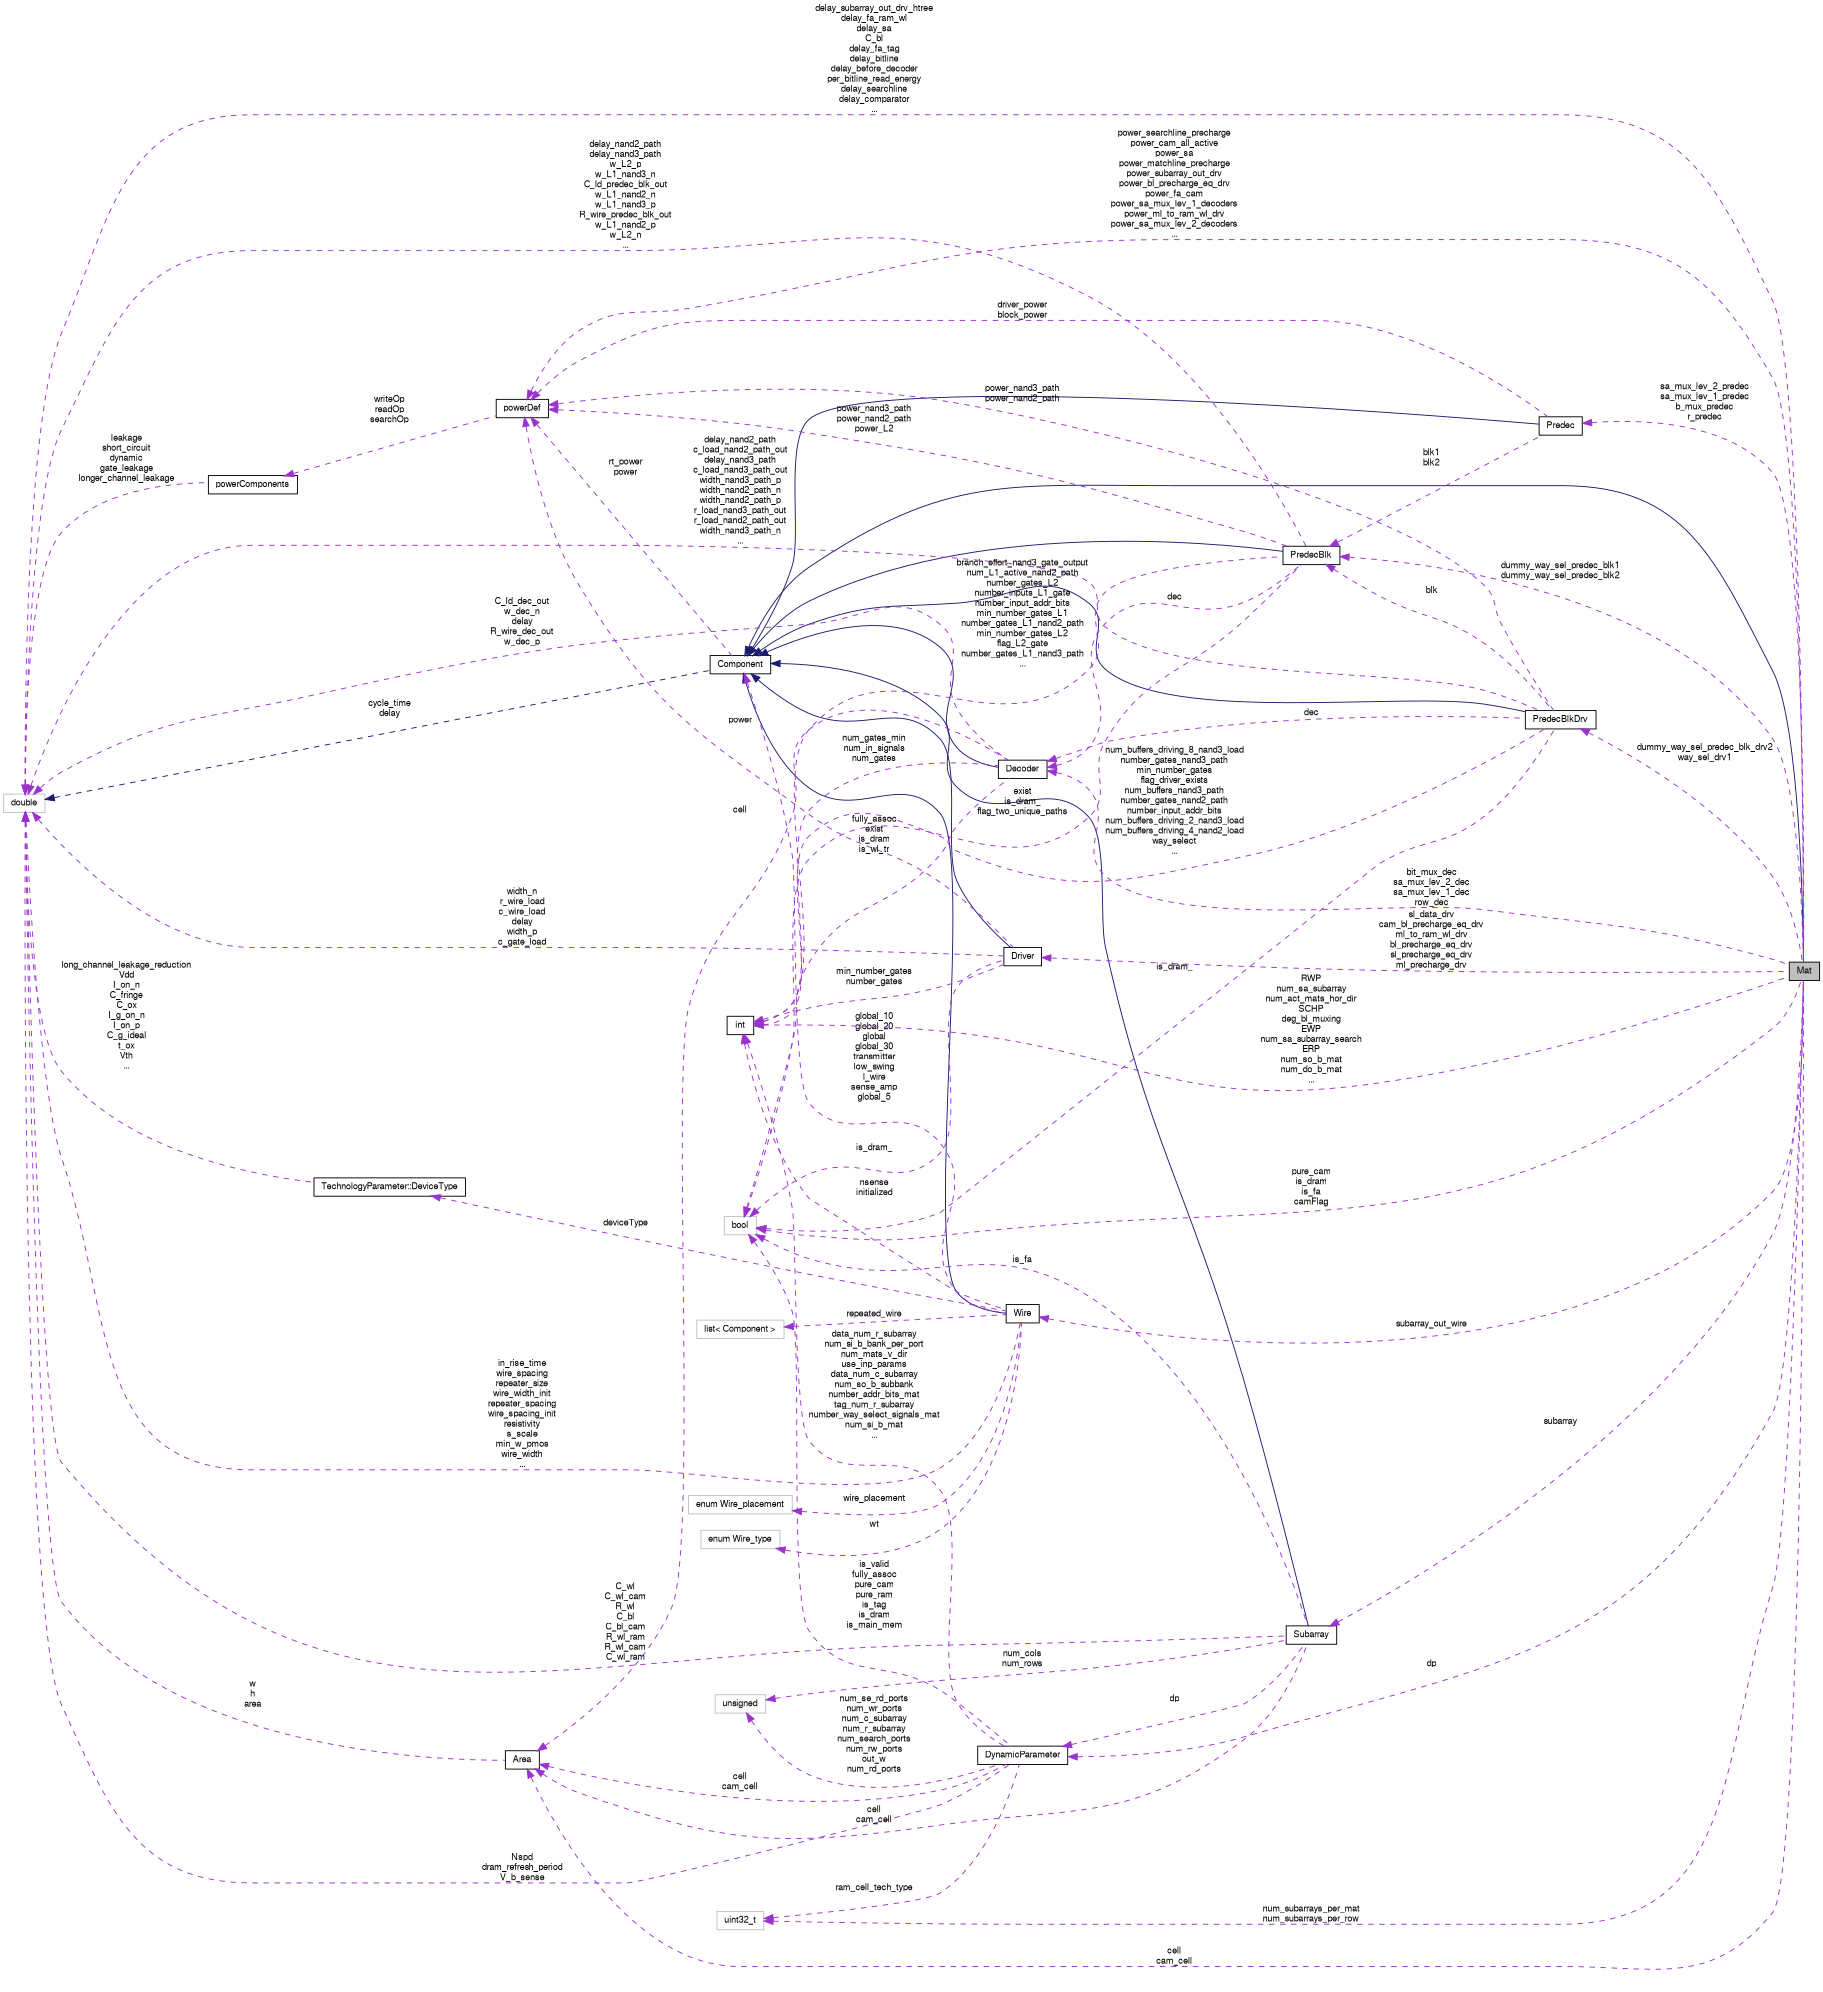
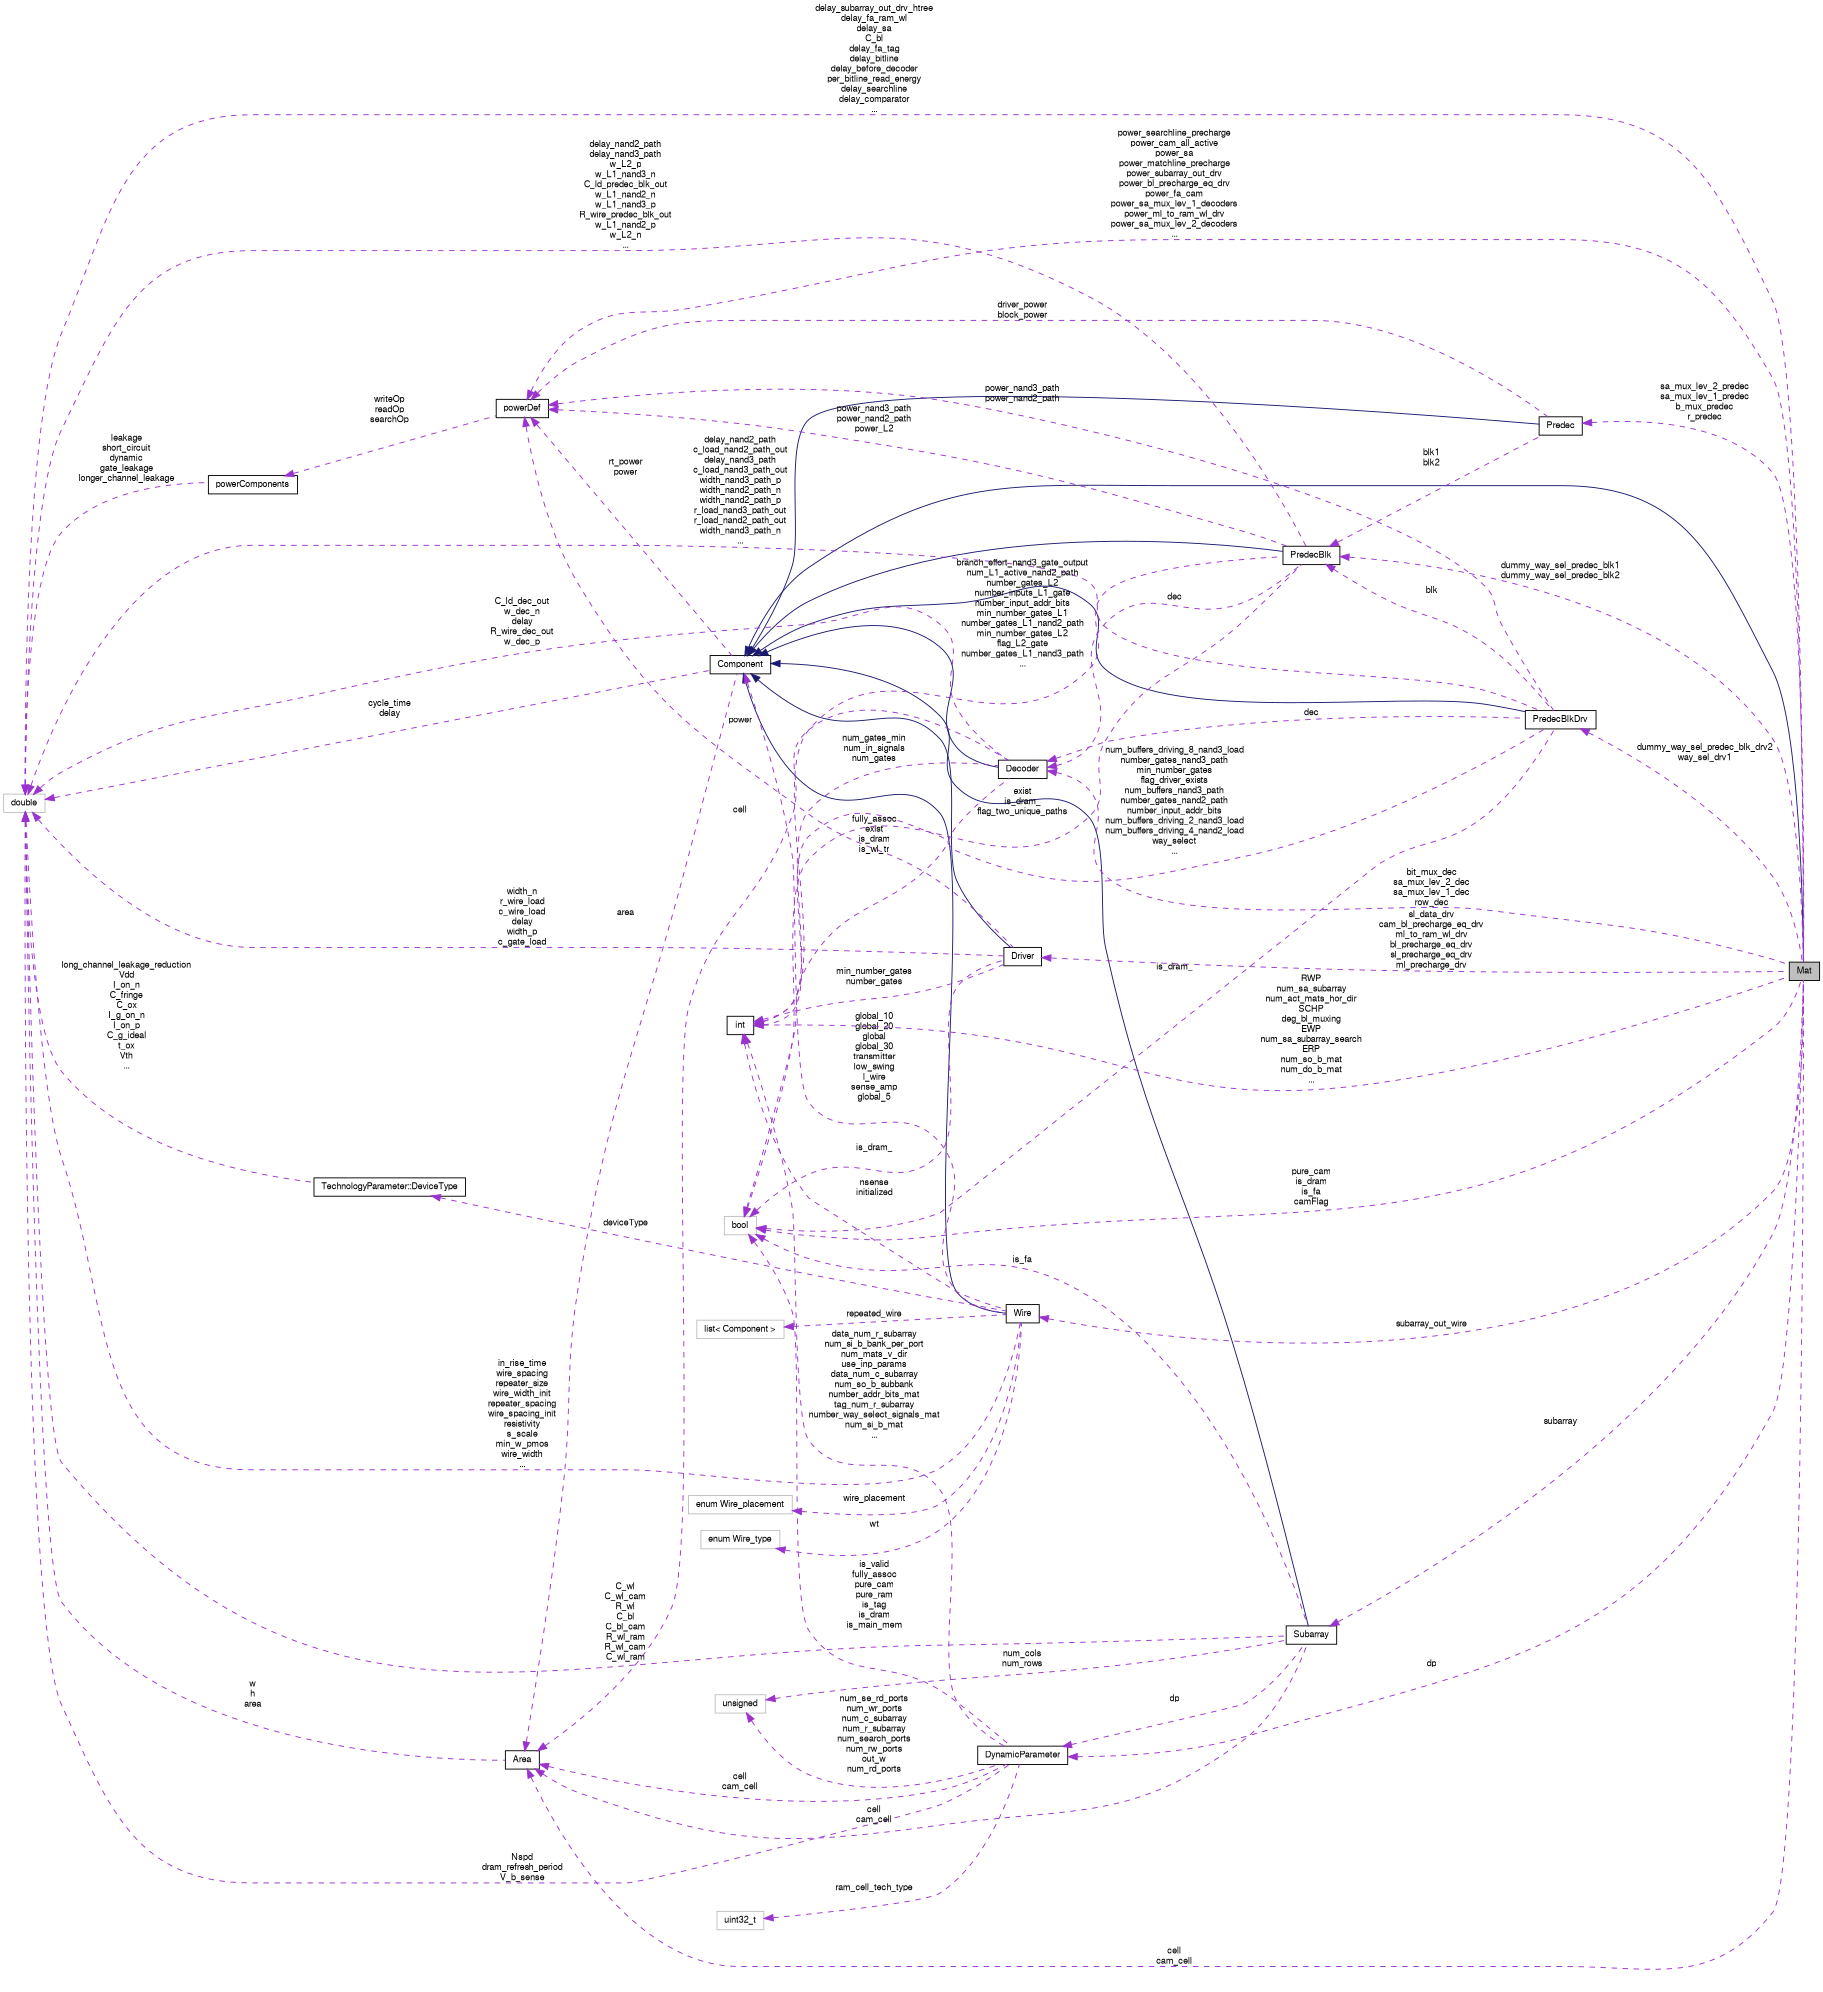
edge "Component" -> "double": color midnightblue -> darkorchid3
edge "Component" -> "Area": added, label "area"
edge "Mat" -> "uint32_t": removed, label "num_subarrays_per_mat num_subarrays_per_row"
